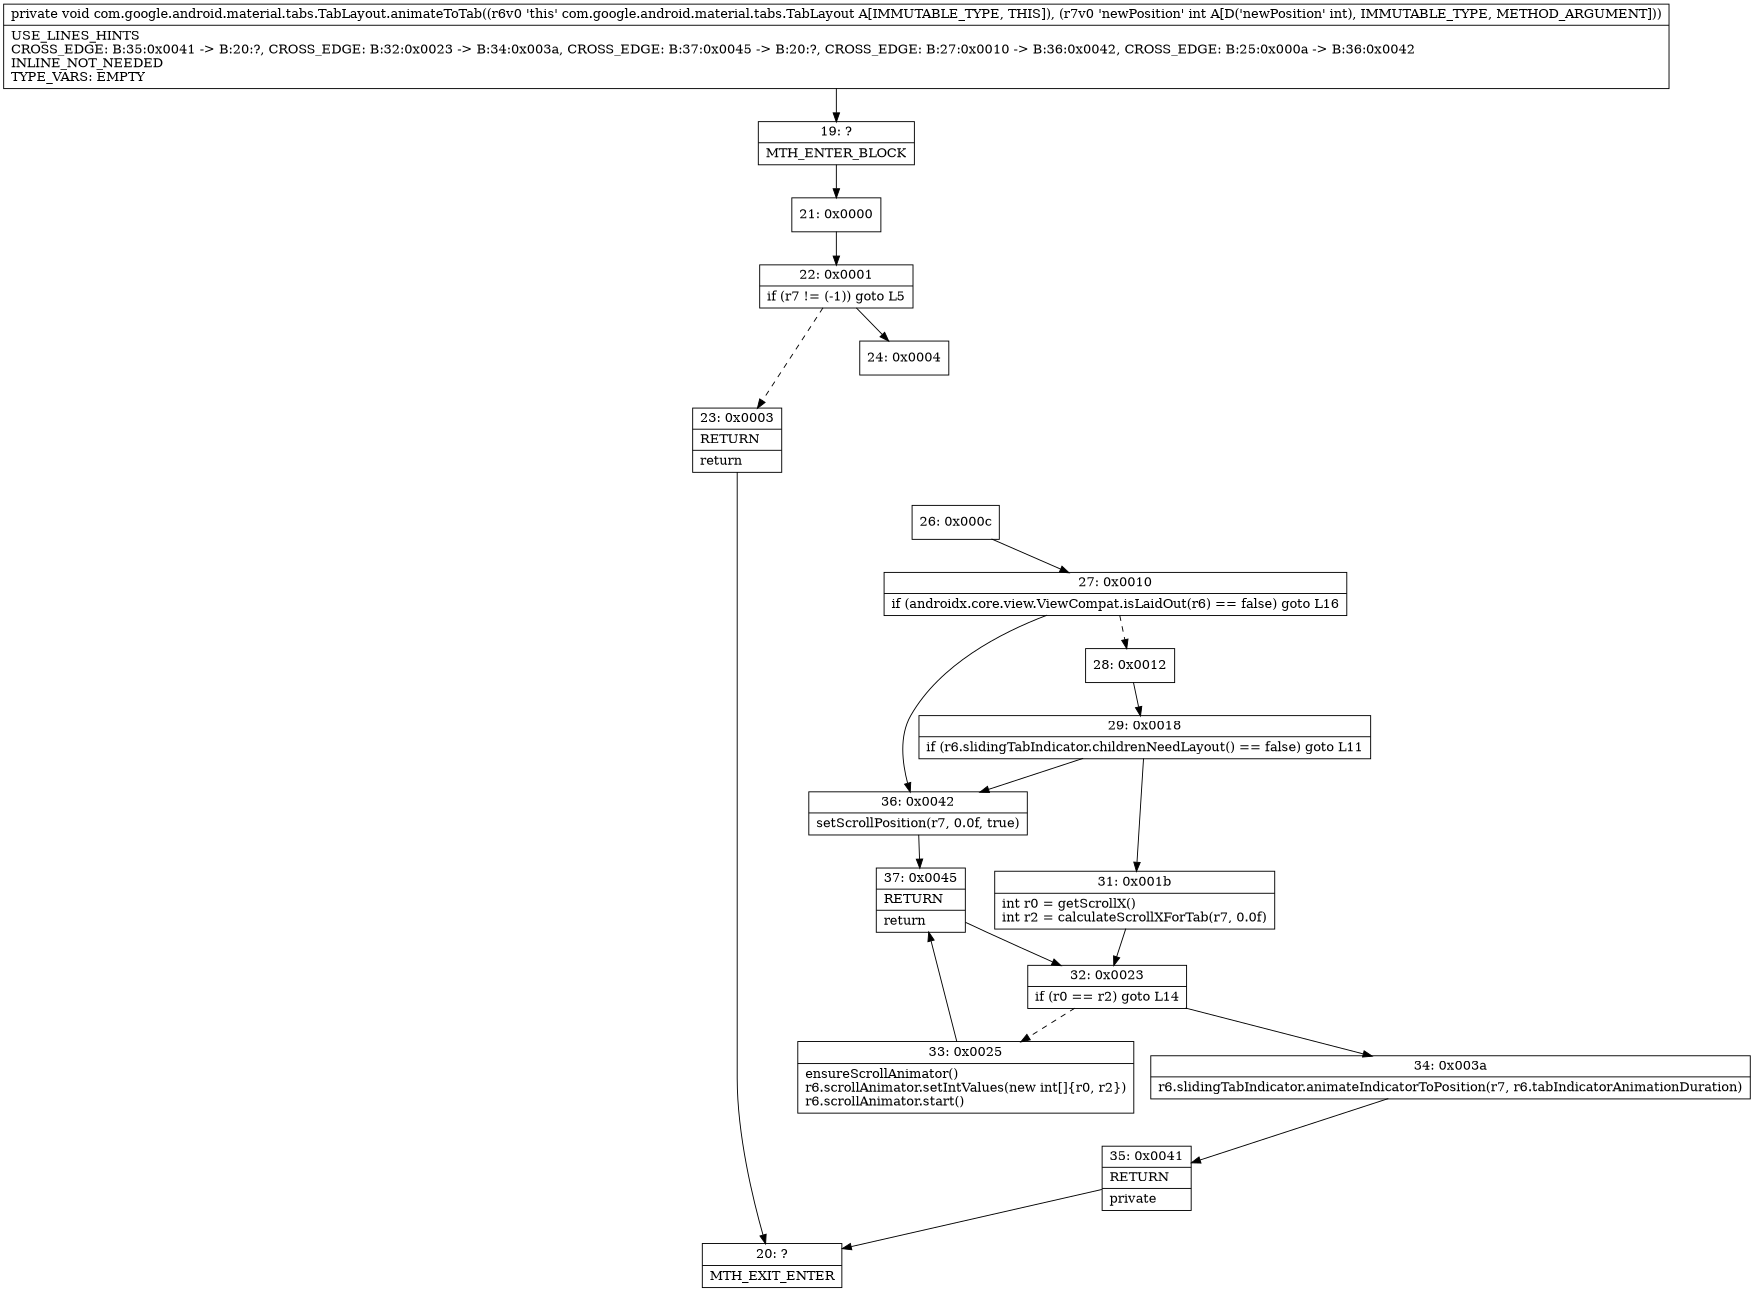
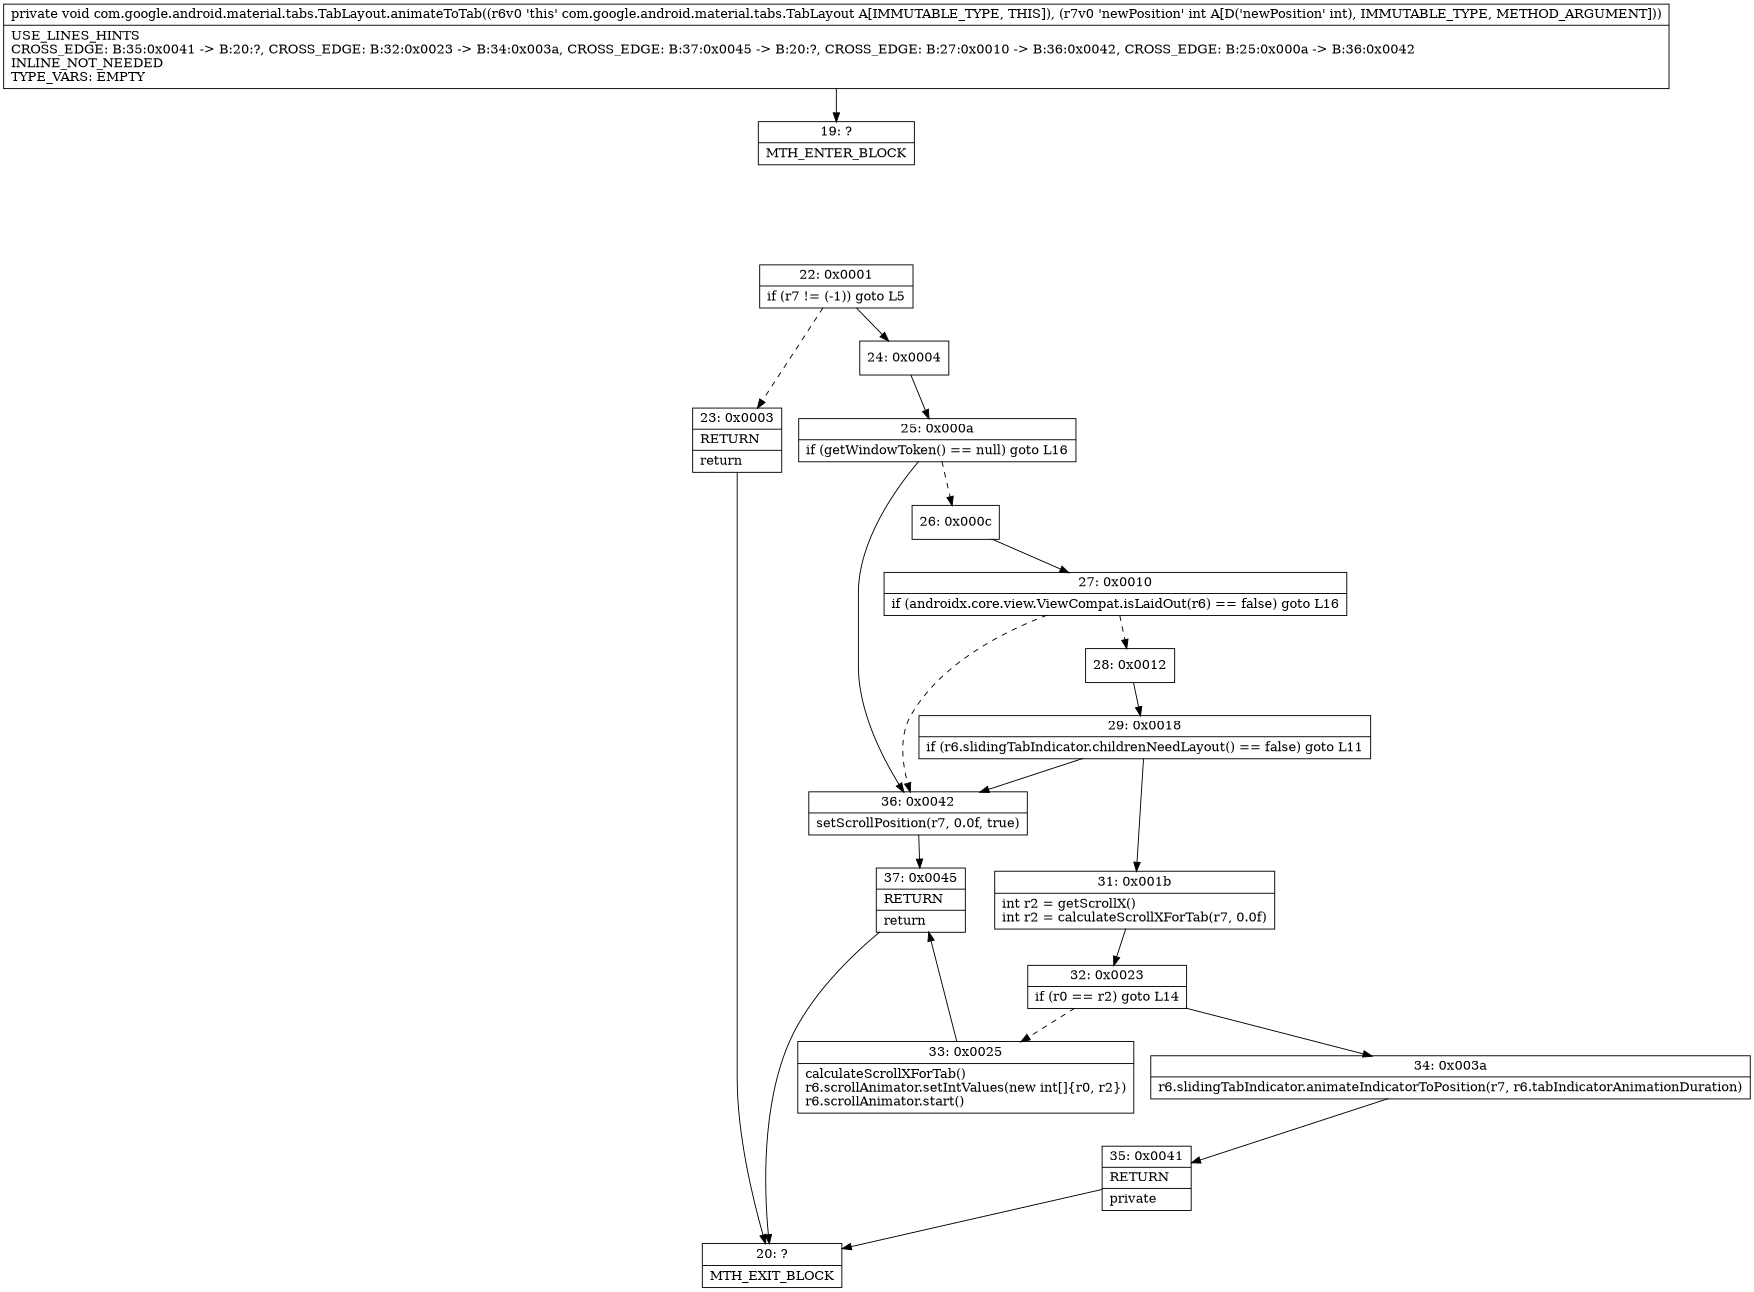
node "21: 0x0000": removed
node "25: 0x000a": added
edge "27: 0x0010" -> "36: 0x0042": style solid -> dashed
node "31: 0x001b": text "int r0 = getScrollX()" -> "int r2 = getScrollX()"
edge "37: 0x0045" -> "32: 0x0023": now "37: 0x0045" -> "20: ?"
node "33: 0x0025": text "ensureScrollAnimator()" -> "calculateScrollXForTab()"
node "20: ?": text "MTH_EXIT_ENTER" -> "MTH_EXIT_BLOCK"
